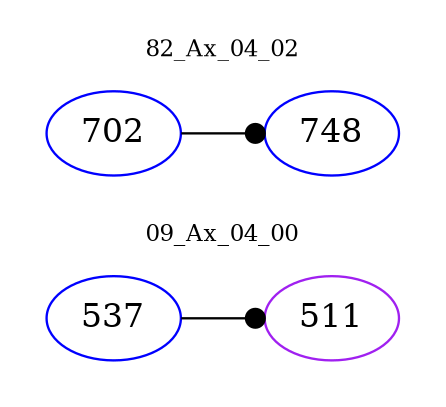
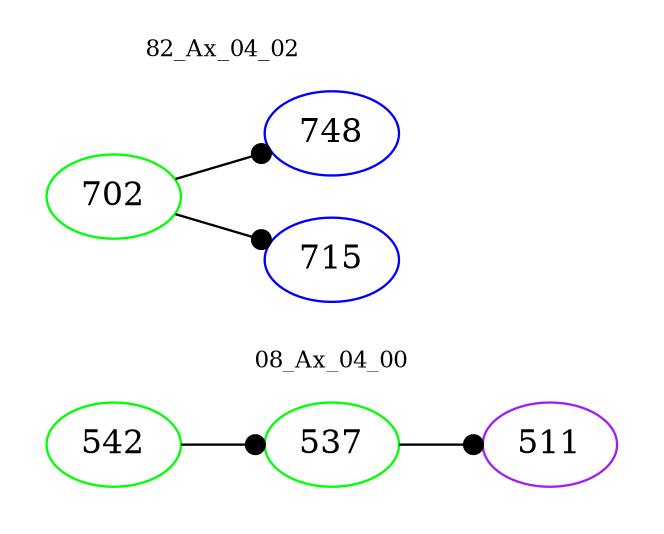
node "702": color blue -> green
cluster "09_Ax_04_00": label "09_Ax_04_00" -> "08_Ax_04_00"
node "715": added
node "537": color blue -> green
node "542": added
